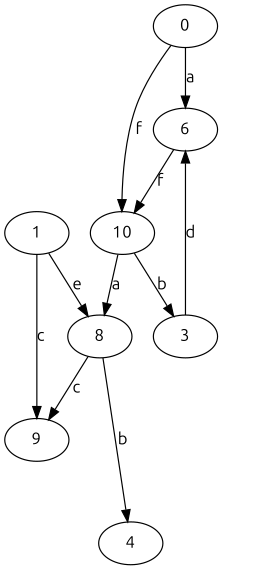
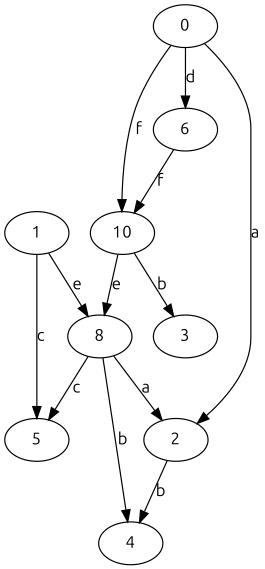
edge "0" -> "6": label "a" -> "d"
edge "3" -> "6": removed, label "d"
edge "10" -> "8": label "a" -> "e"
node "9": label "9" -> "5"
node "2": added
